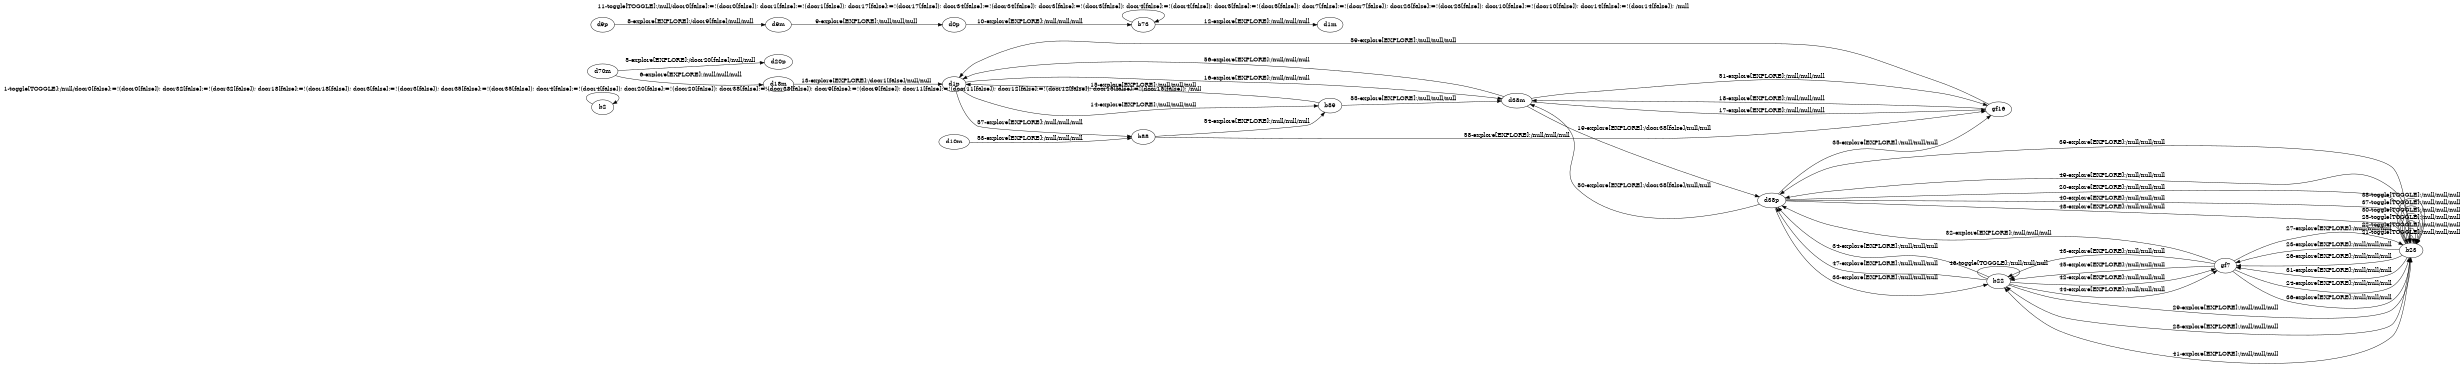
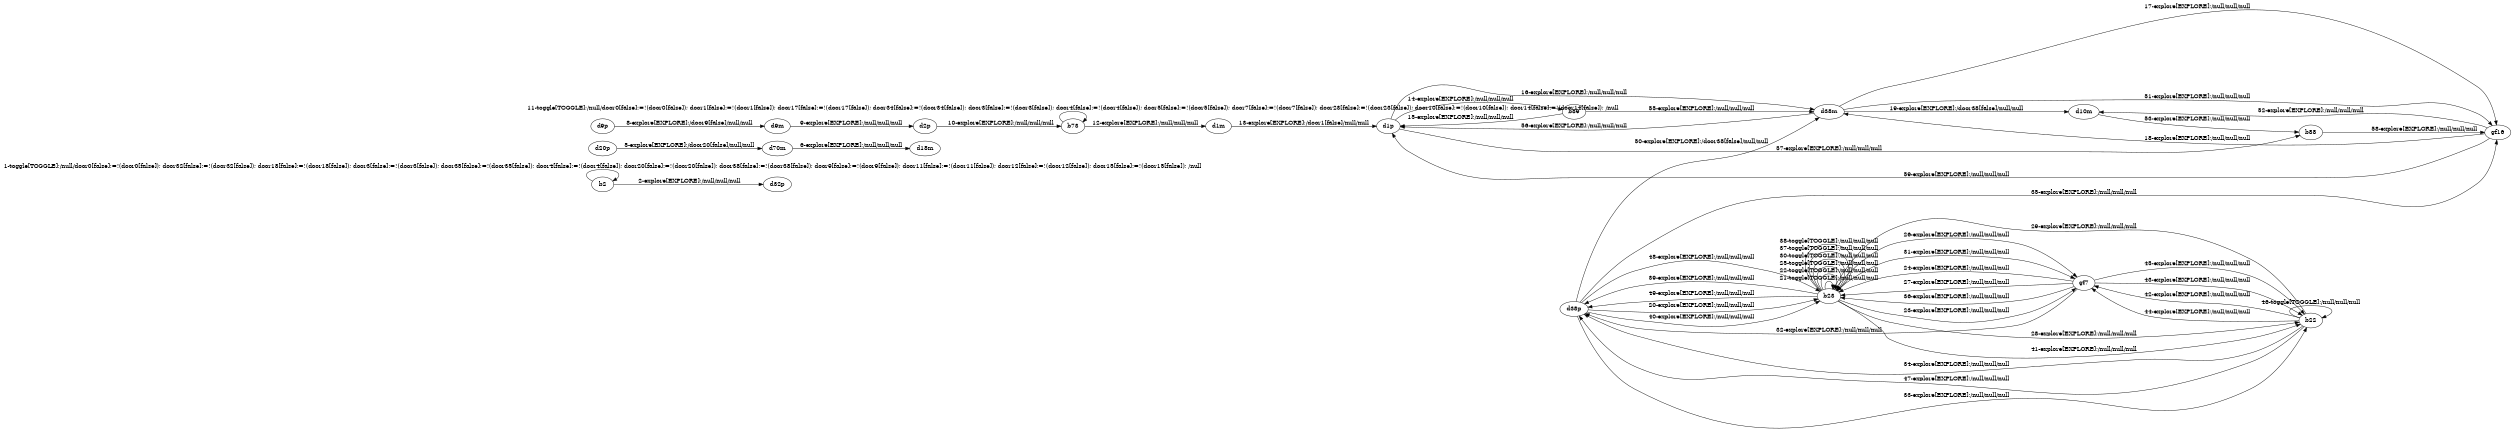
node "d0p": label "d0p" -> "d2p"
edge "d70m" -> "d20p": reversed
edge "d18m" -> "d1p": now "d1m" -> "d1p"
edge "gf16" -> "d10m": added, label "52-explore[EXPLORE];/null/null/null"
edge "b88" -> "b89": removed, label "54-explore[EXPLORE];/null/null/null"
edge "d38m" -> "d38p": now "d38m" -> "d10m"
node "d32p": added
